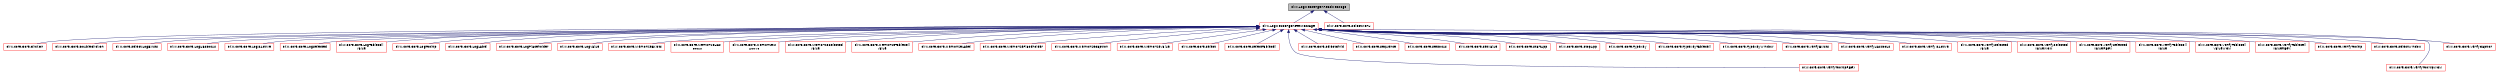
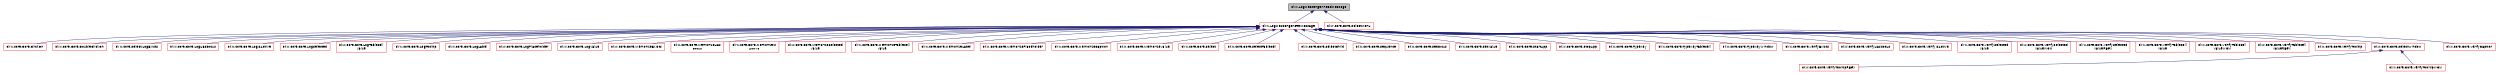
edge "okw.core.Core.VerifyTooltipWCM" -> "okw.LogMessenger.GetMessage": now "okw.core.Core.VerifyTooltipWCM" -> "okw.core.Core.SelectWindow"
edge "okw.core.Core.VerifyTooltipREGX" -> "okw.LogMessenger.GetMessage": now "okw.core.Core.VerifyTooltipREGX" -> "okw.core.Core.SelectWindow"
